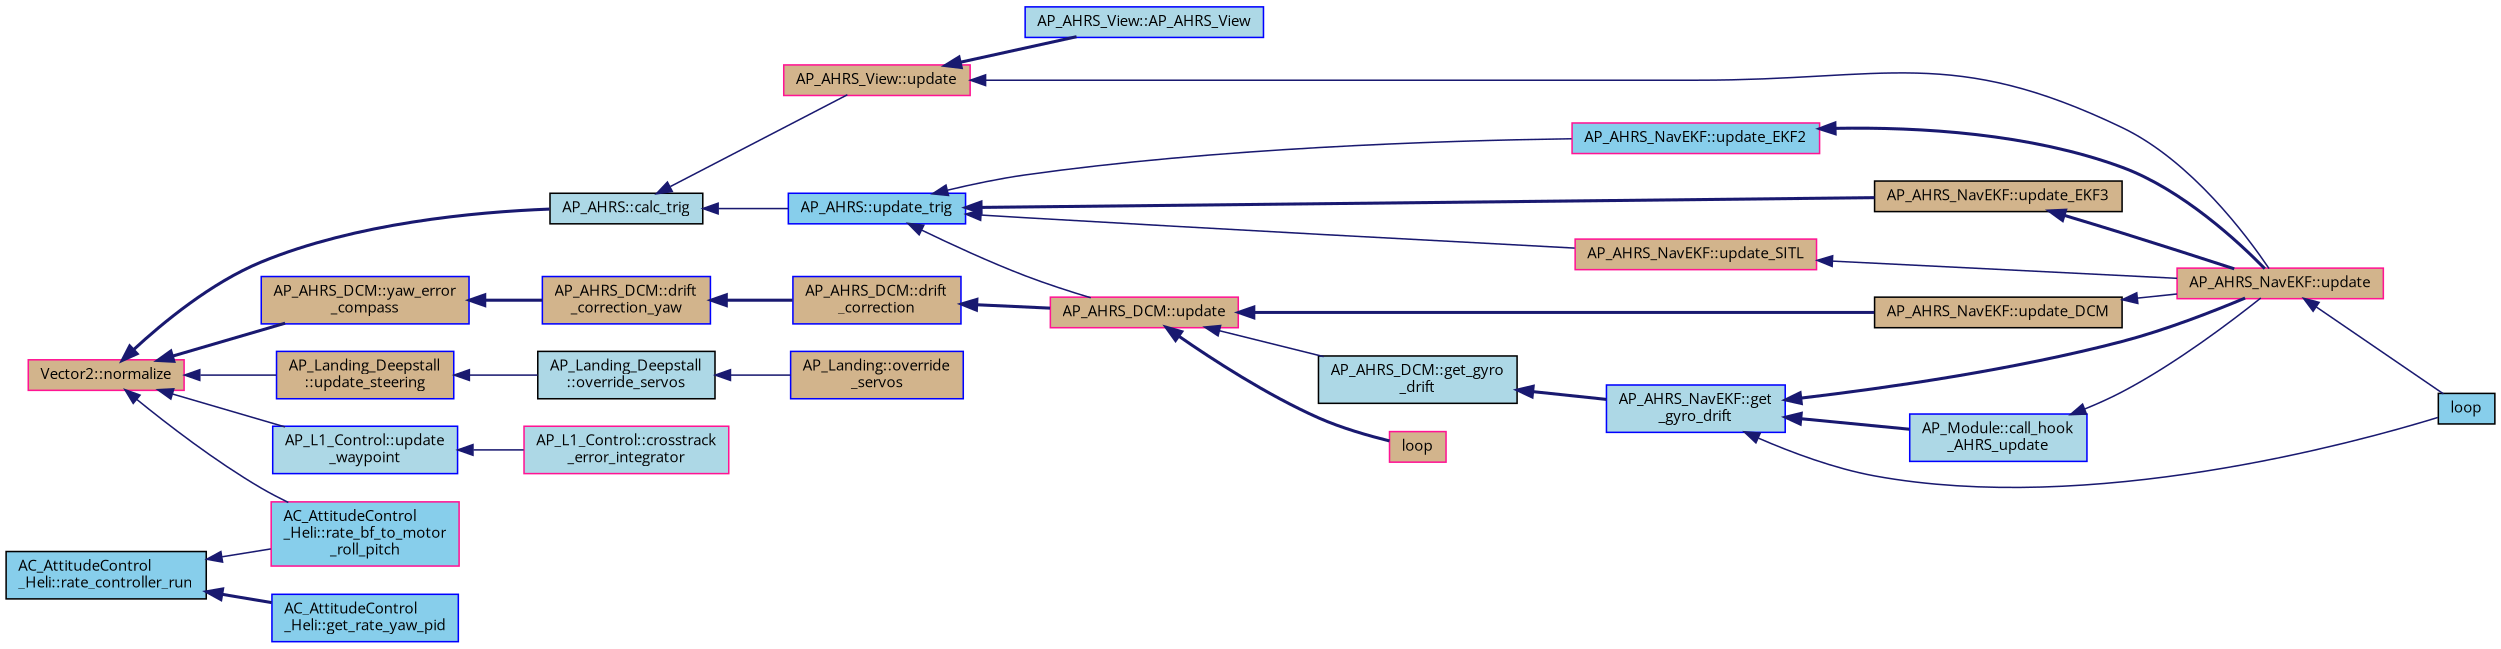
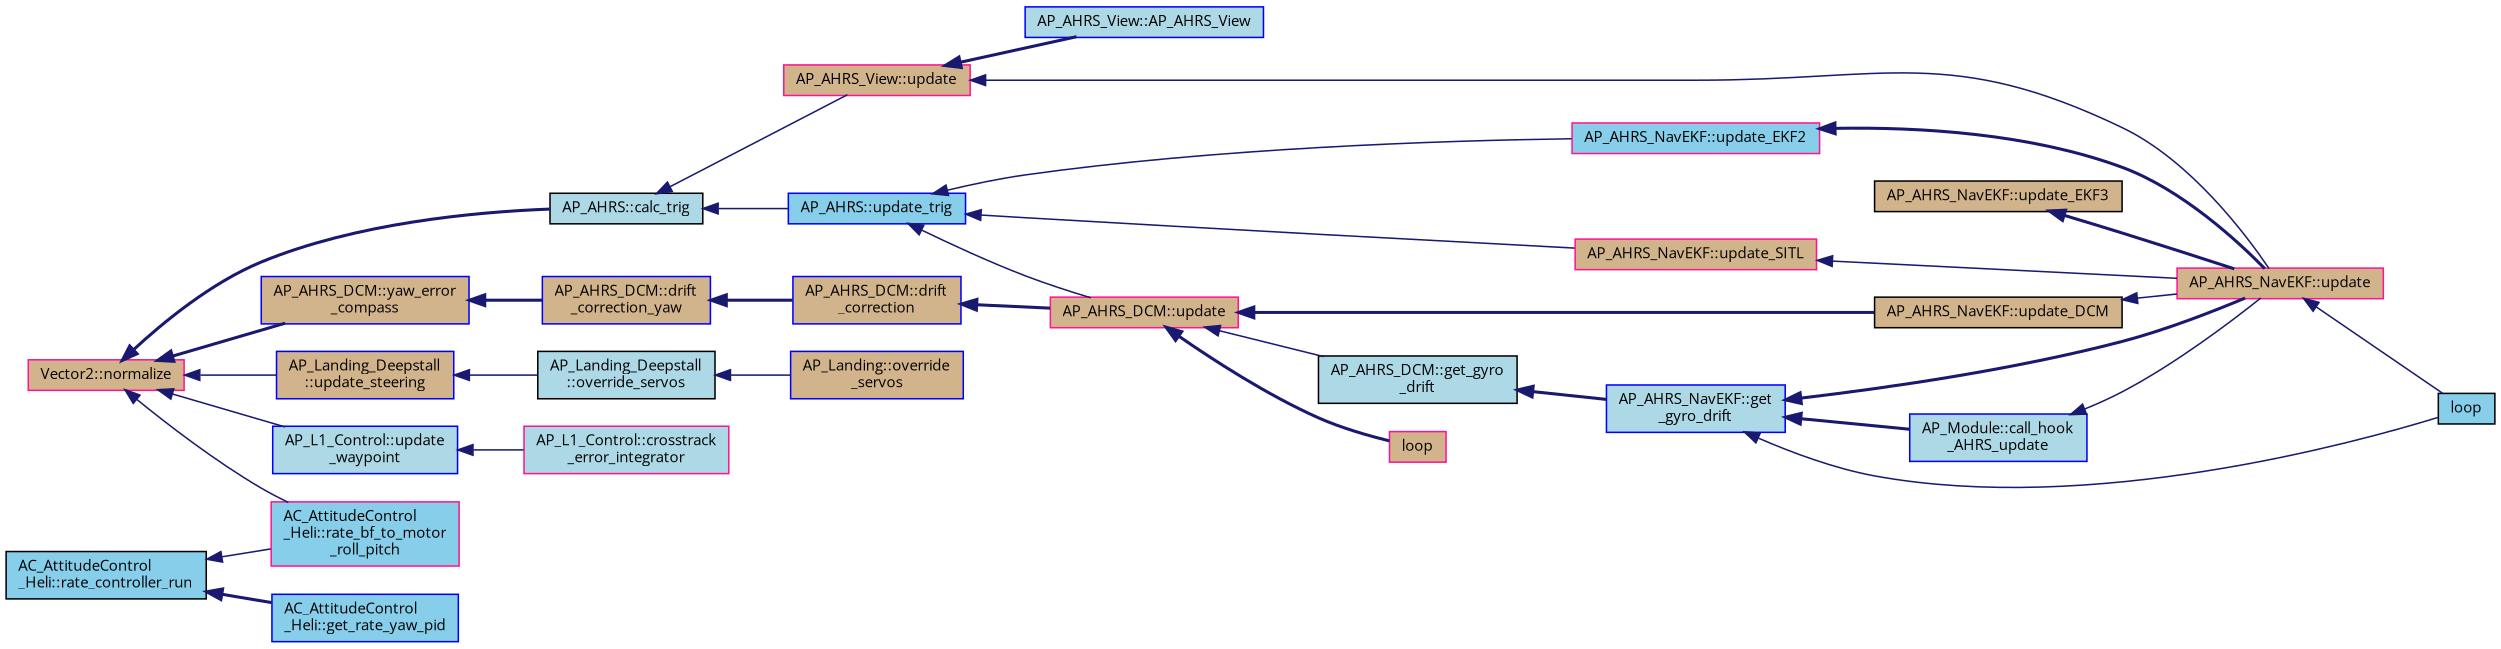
edge "AP_AHRS_NavEKF::update_EKF3" -> "AP_AHRS::update_trig": removed
